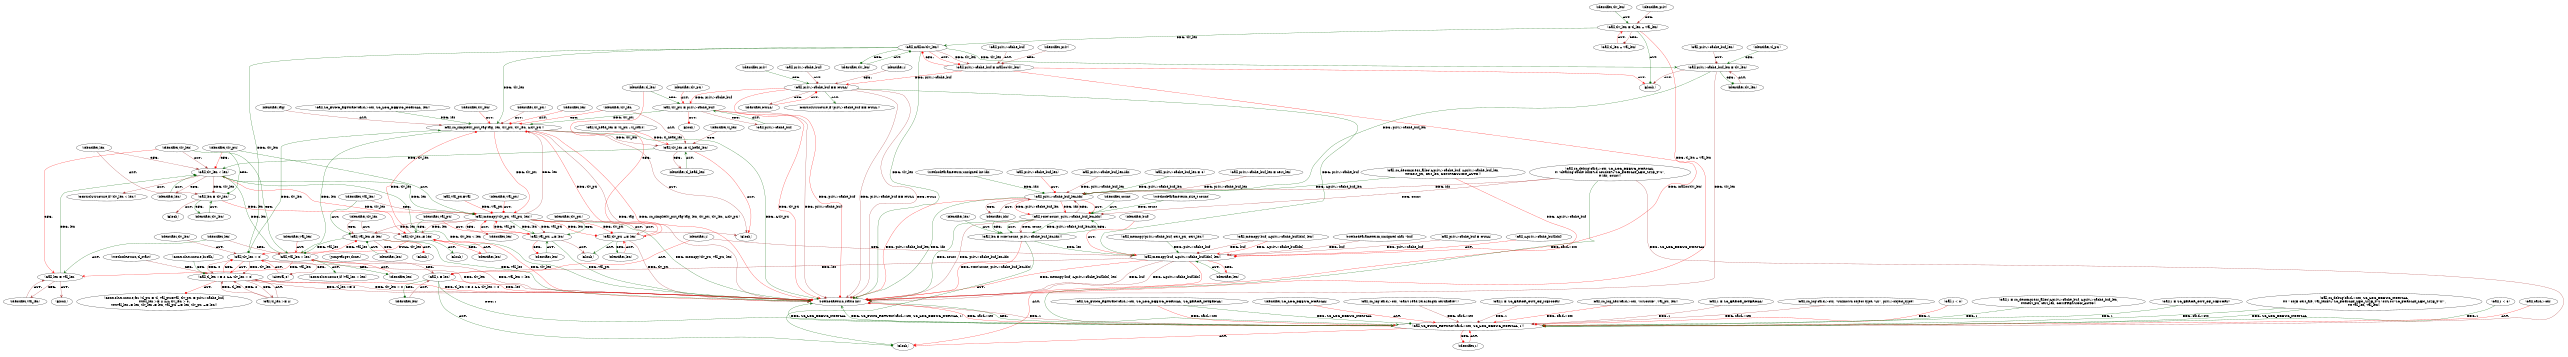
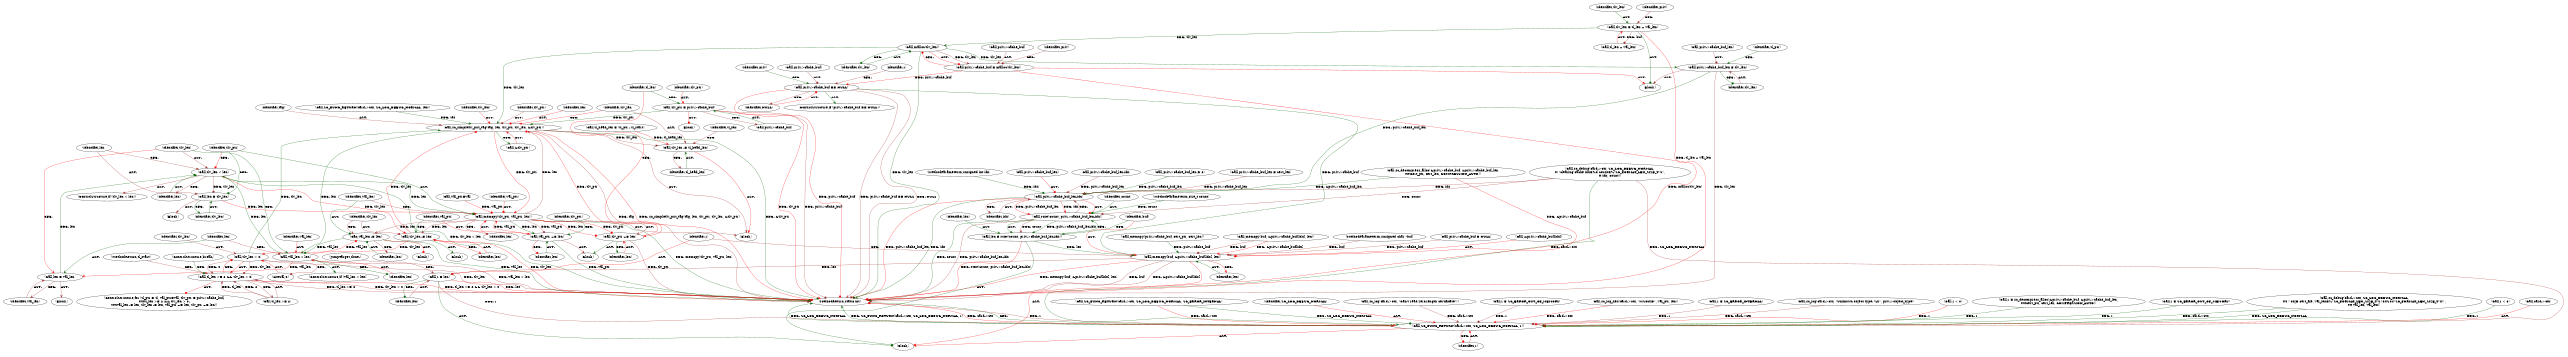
edge "(Call,tlv_len = tl_len + val_len)" -> "(Call,tl_len + val_len)": label "CFG: " -> "DDG: buf"
edge "(Call,malloc(tlv_len))" -> "(Call,tlv_len > 0)": removed, label "DDG: tlv_len"
edge "(Call,priv->cache_buf == NULL)" -> "(Call,tlv_ptr = priv->cache_buf)": removed, label "DDG: priv->cache_buf"
node "(Call,&tlv_ptr)": added
edge "(Call,tlv_len -= tl_head_len)" -> "(Call,tlv_len < len)": removed, label "DDG: tlv_len"
edge "(Identifier,idx)" -> "(Call,len = MIN(count, priv->cache_buf_len-idx))": now "(Identifier,buf)" -> "(Call,len = MIN(count, priv->cache_buf_len-idx))"
node "(Call,val_len -= len)": label "(Call,val_len -= len)" -> "(Can,val_len -= len)"
edge "(Call,tlv_len -= len)" -> "(Call,tlv_len > 0)": label "NULL: tlv_len" -> "DDG: tlv_len"
edge "(Call,r = len)" -> "(Call,SC_FUNC_RETURN(card->ctx, SC_LOG_DEBUG_NORMAL, r))": color darkgreen -> brown
